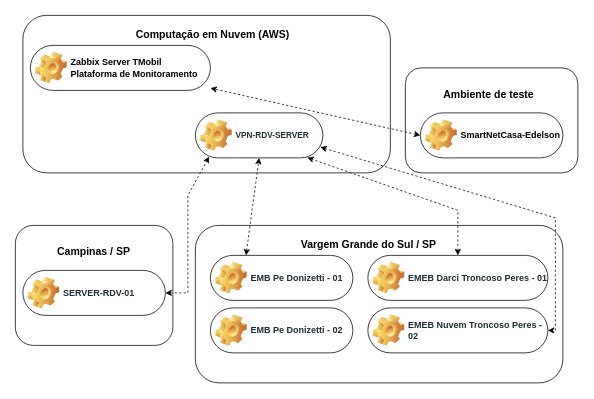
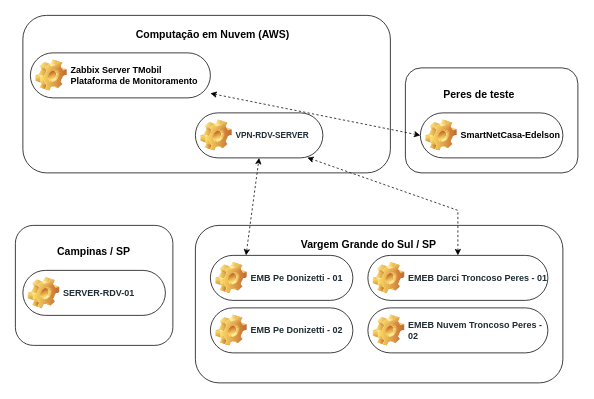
node "Zabbix Server TMobil Plataforma de Monitoramento": moved (120, 68) -> (120, 75)
node "Ambiente de teste": label "Ambiente de teste" -> "Peres de teste"
edge "VPN-RDV-SERVER" -- "SERVER-RDV-01": removed
edge "VPN-RDV-SERVER" -- "EMEB Nuvem Troncoso Peres - 02": removed
